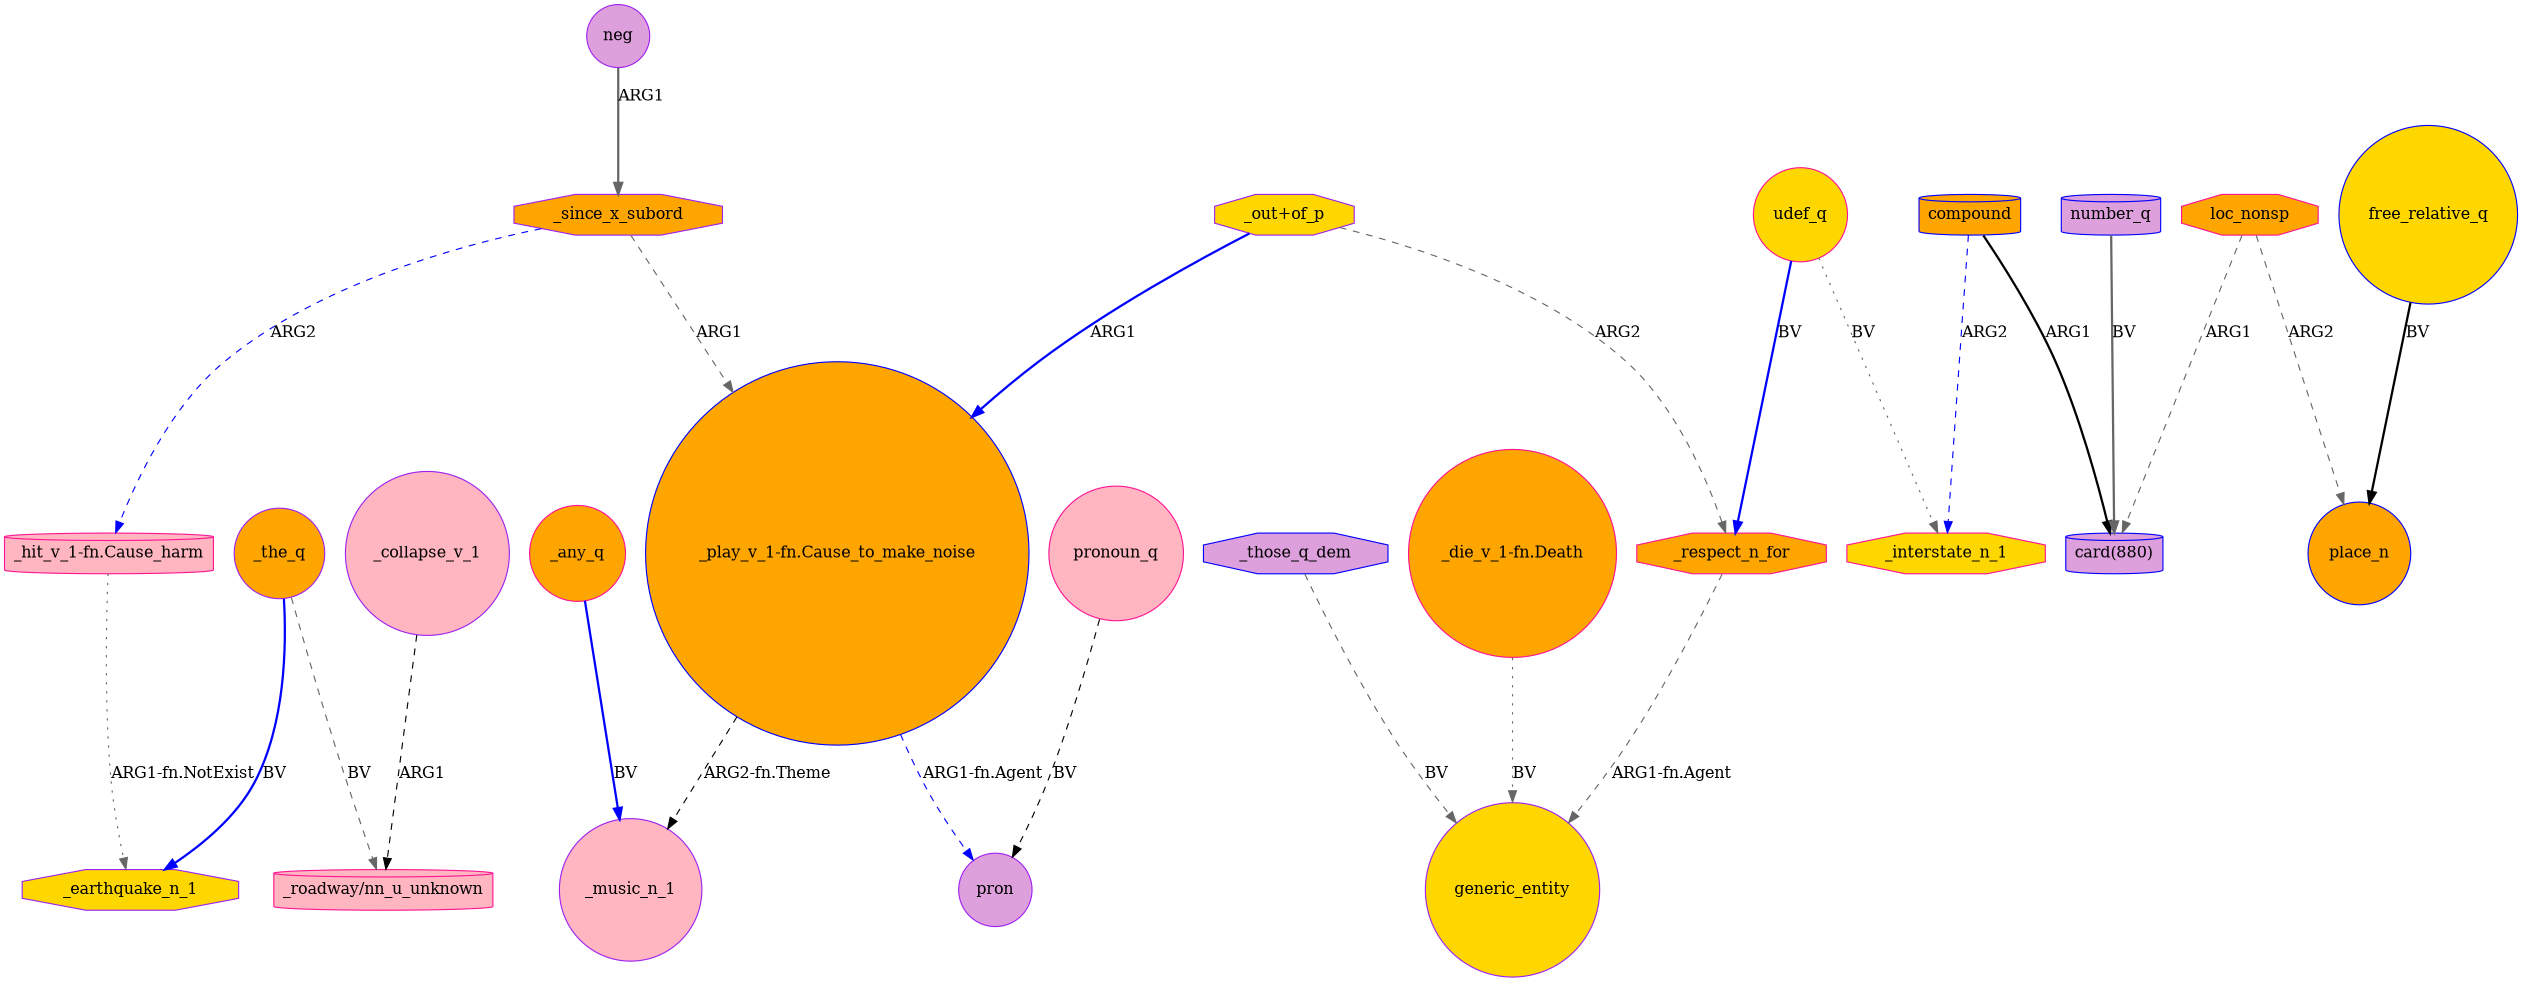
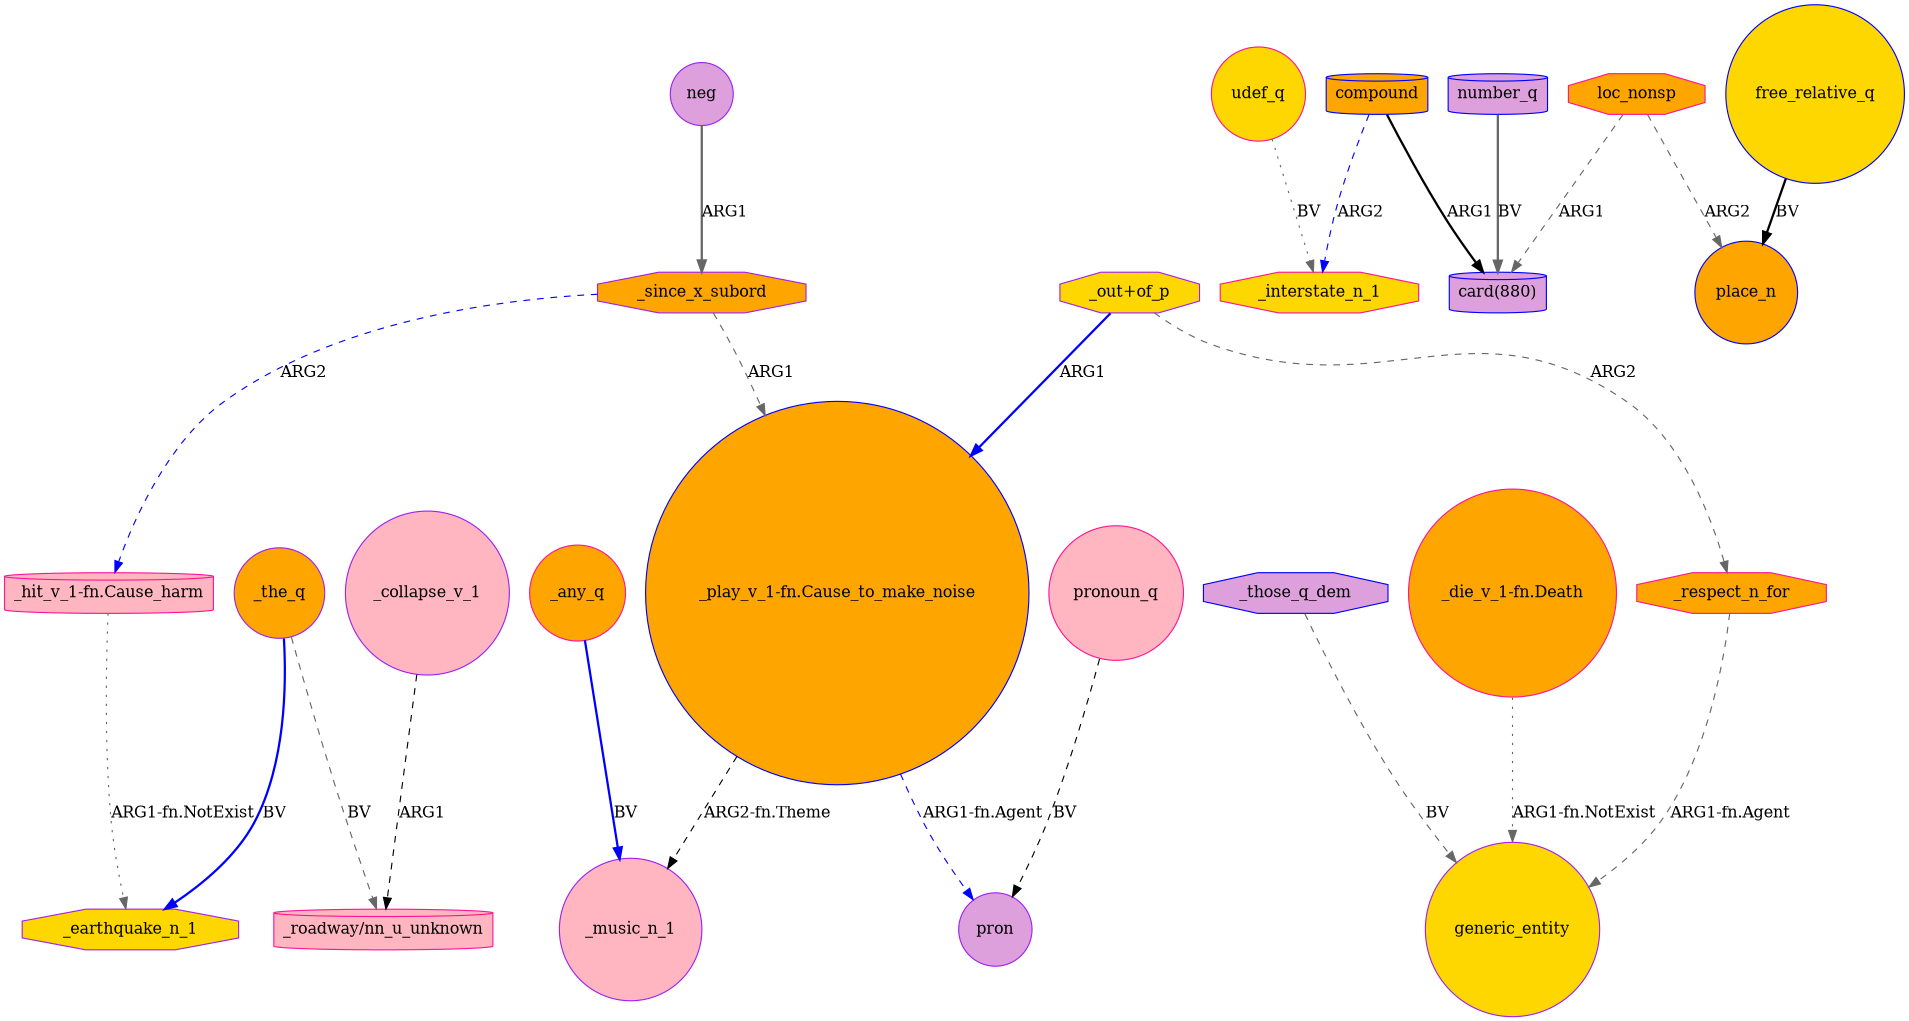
edge "udef_q" -> "_respect_n_for": removed, label "BV"
edge "_die_v_1-fn.Death" -> "generic_entity": label "BV" -> "ARG1-fn.NotExist"
